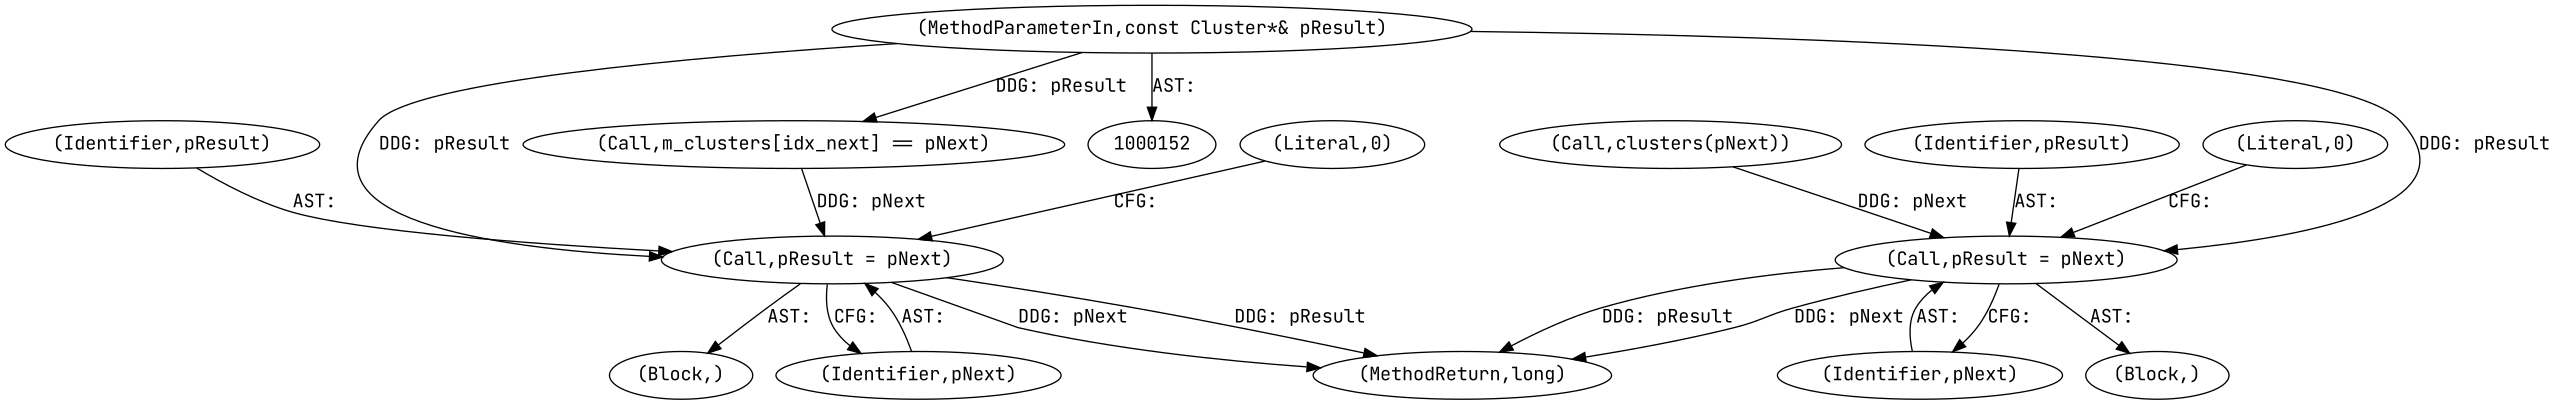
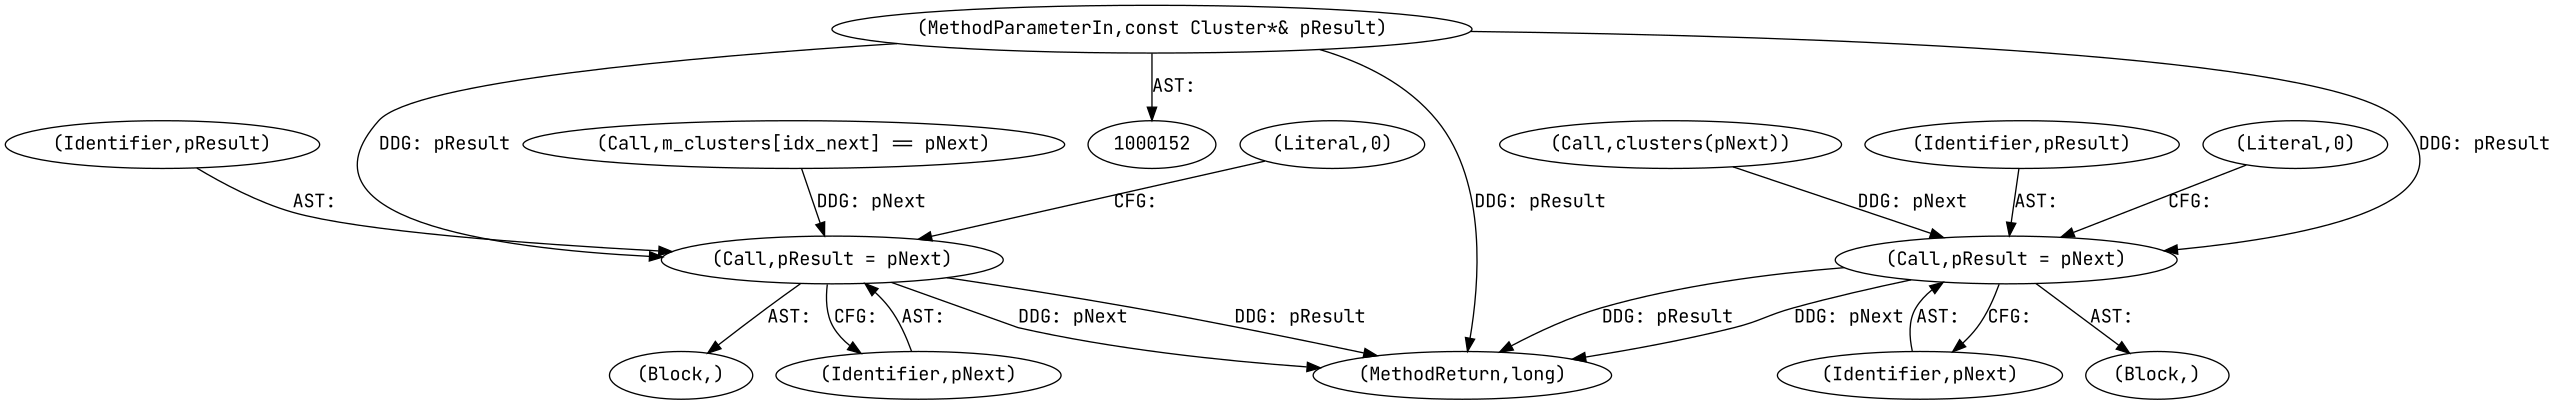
edge "(MethodParameterIn,const Cluster*& pResult)" -> "(Call,m_clusters[idx_next] == pNext)": now "(MethodParameterIn,const Cluster*& pResult)" -> "(MethodReturn,long)"
